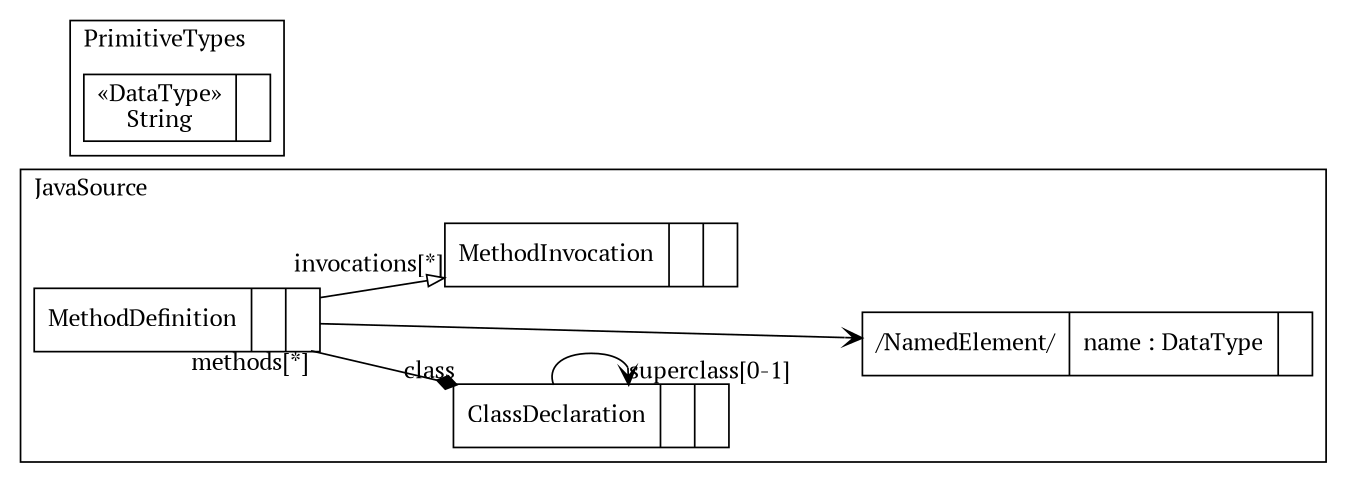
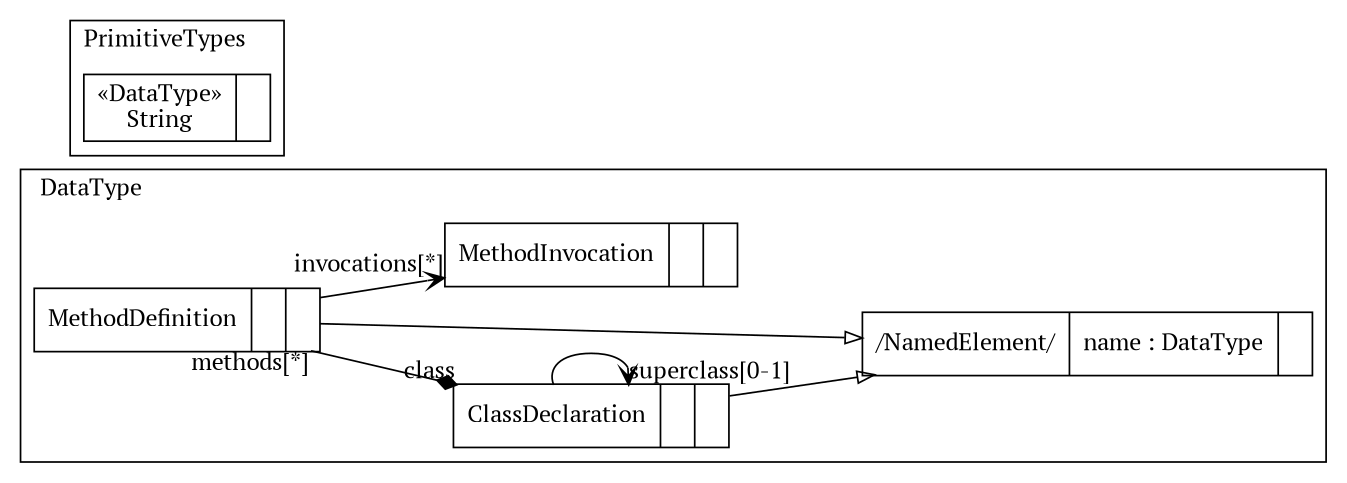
cluster "JavaSource": label "JavaSource" -> "DataType"
edge "MethodDefinition" -> "MethodInvocation": arrowhead onormal -> vee
edge "MethodDefinition" -> "/NamedElement/": arrowhead vee -> onormal
edge "ClassDeclaration" -> "/NamedElement/": added
